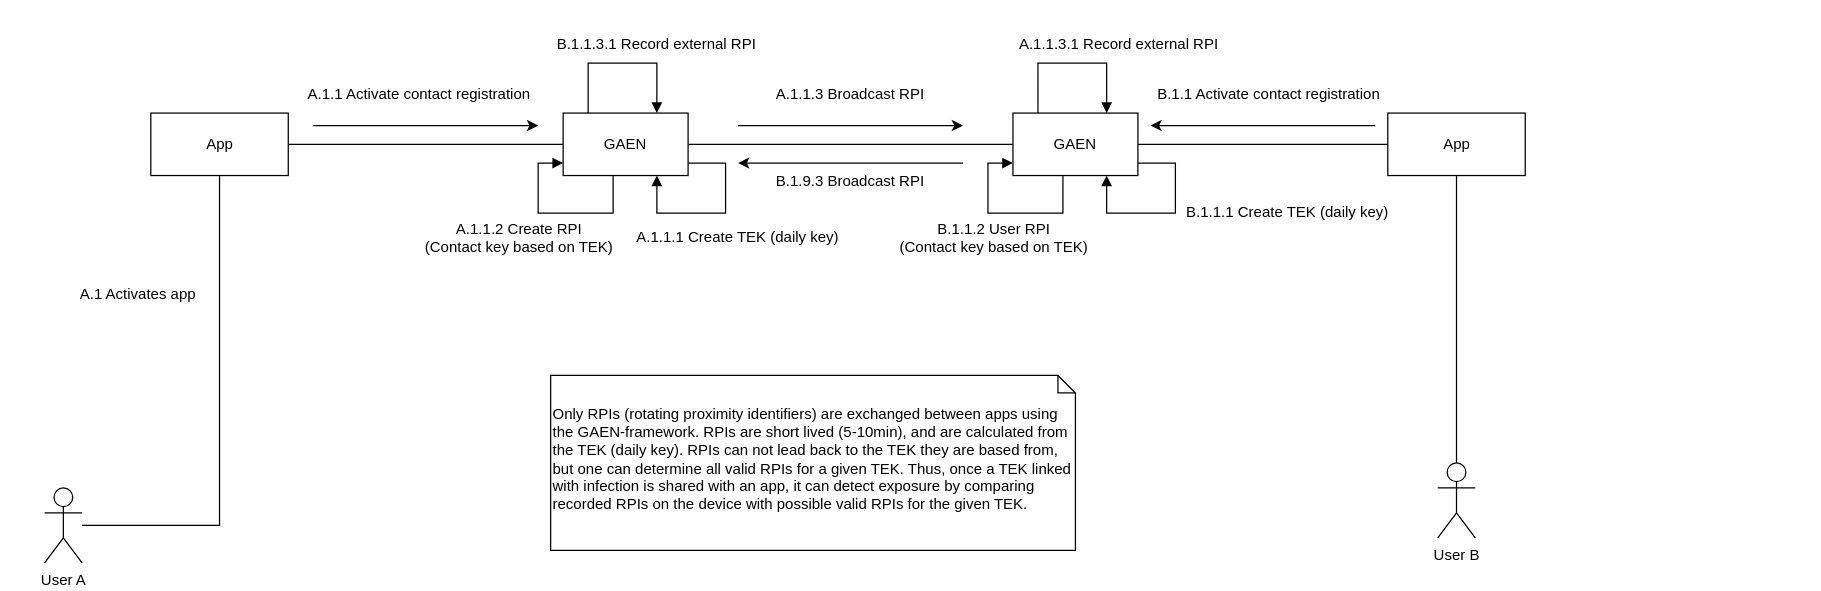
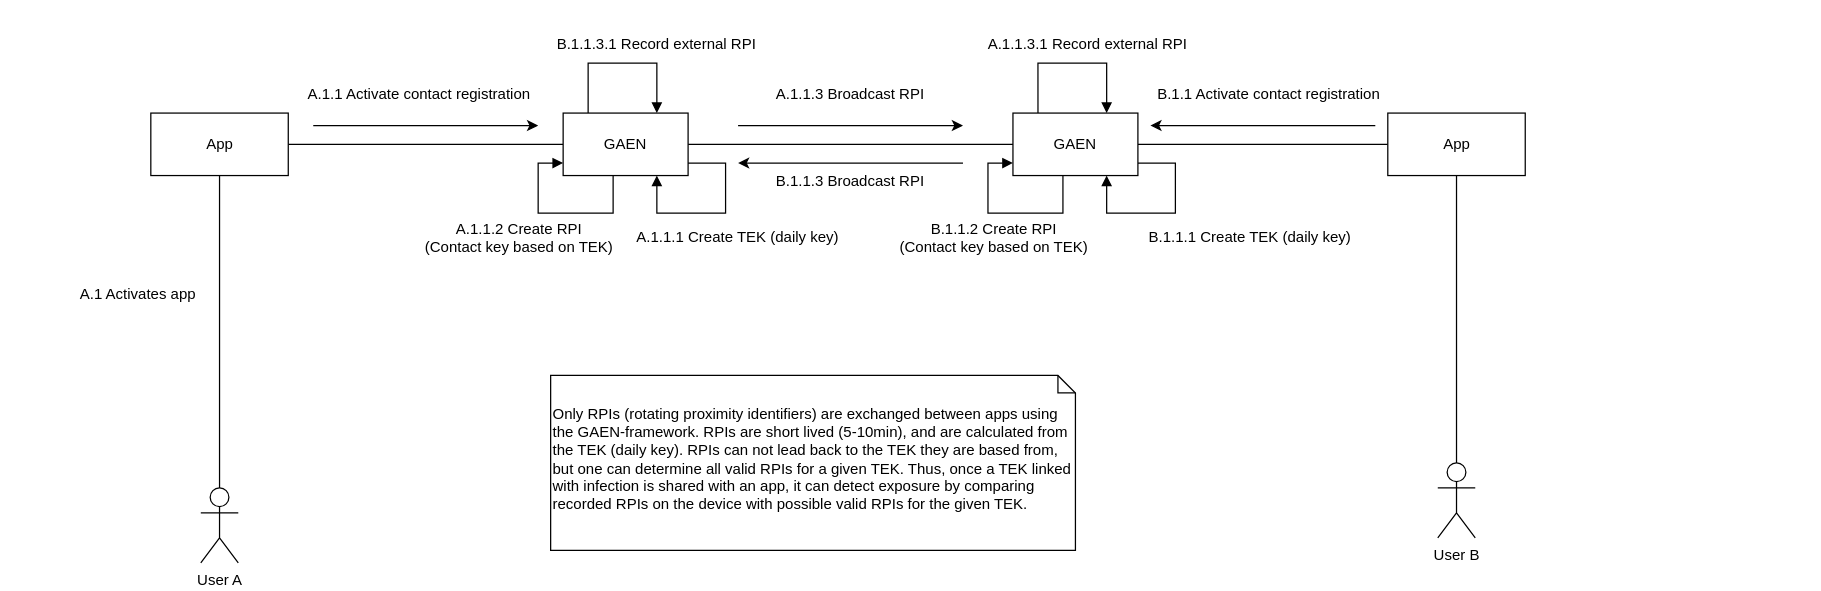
node "A.1.1.3.1 Record external RPI": moved (1119, 44) -> (1088, 44)
node "B.1.9.3 Broadcast RPI": label "B.1.9.3 Broadcast RPI" -> "B.1.1.3 Broadcast RPI"
node "B.1.1.1 Create TEK (daily key)": moved (1288, 213) -> (1251, 238)
node "B.1.1.2 User RPI (Contact key based on TEK)": label "B.1.1.2 User RPI (Contact key based on TEK)" -> "B.1.1.2 Create RPI (Contact key based on TEK)"
node "User A": moved (63, 526) -> (219, 526)
